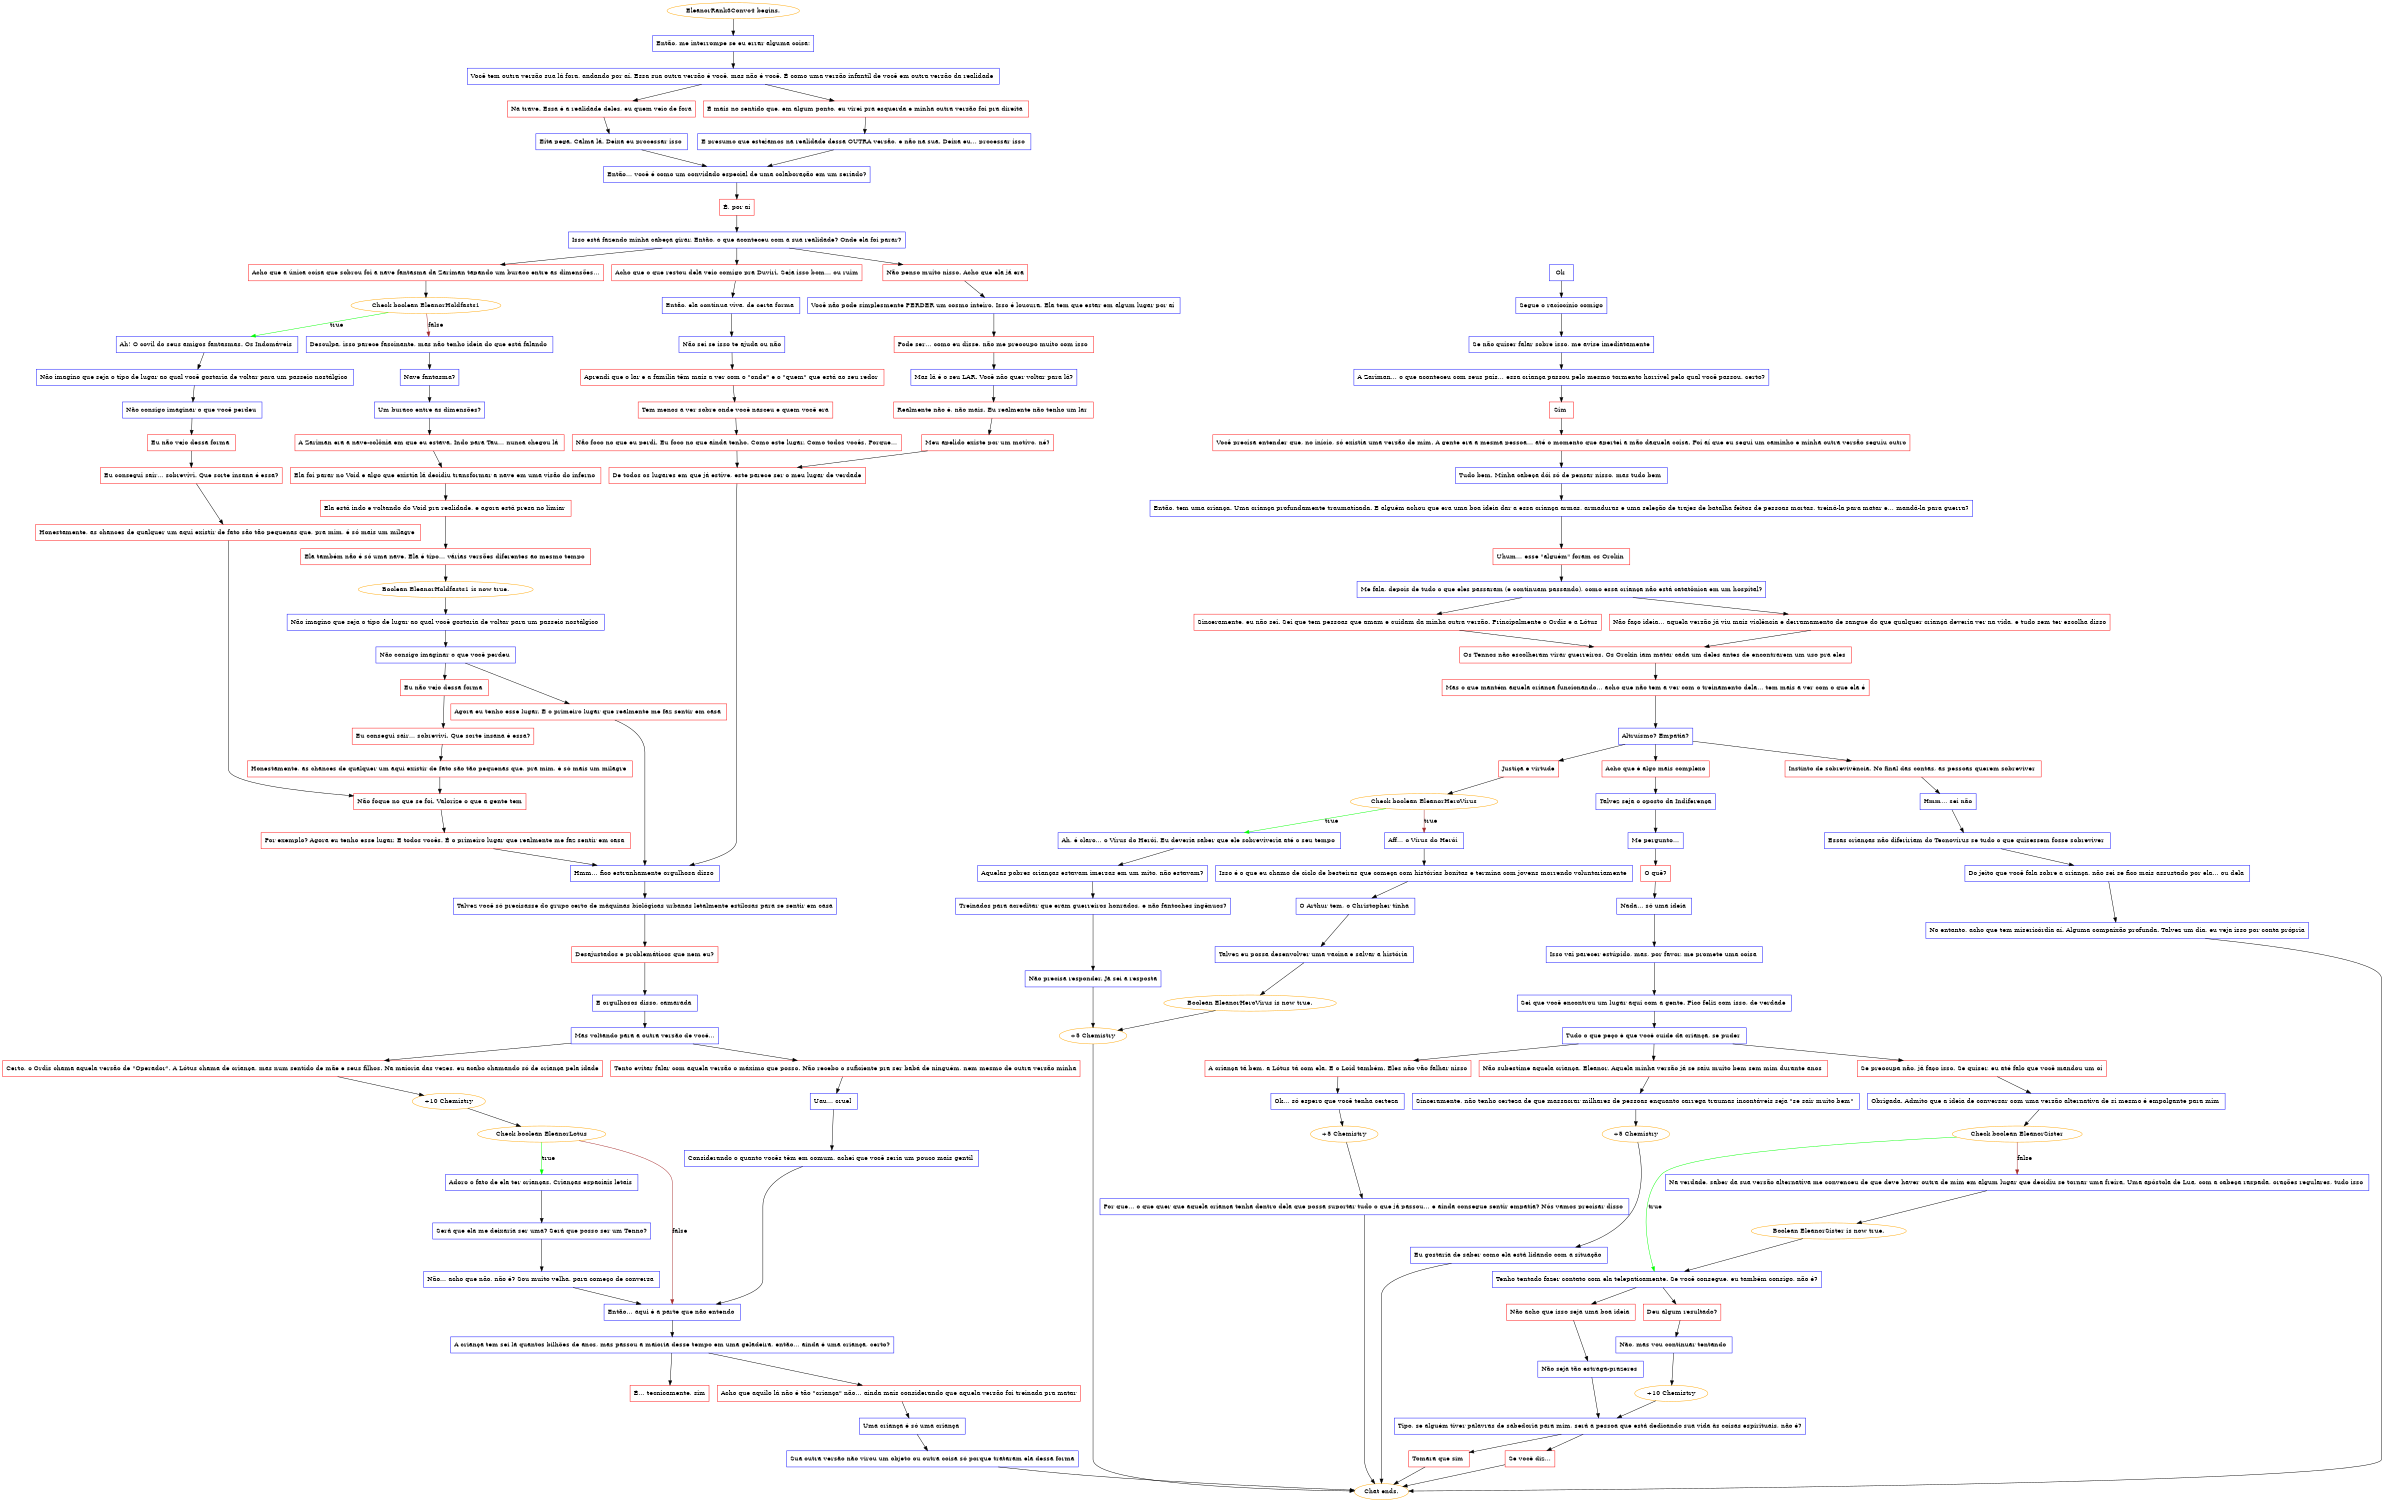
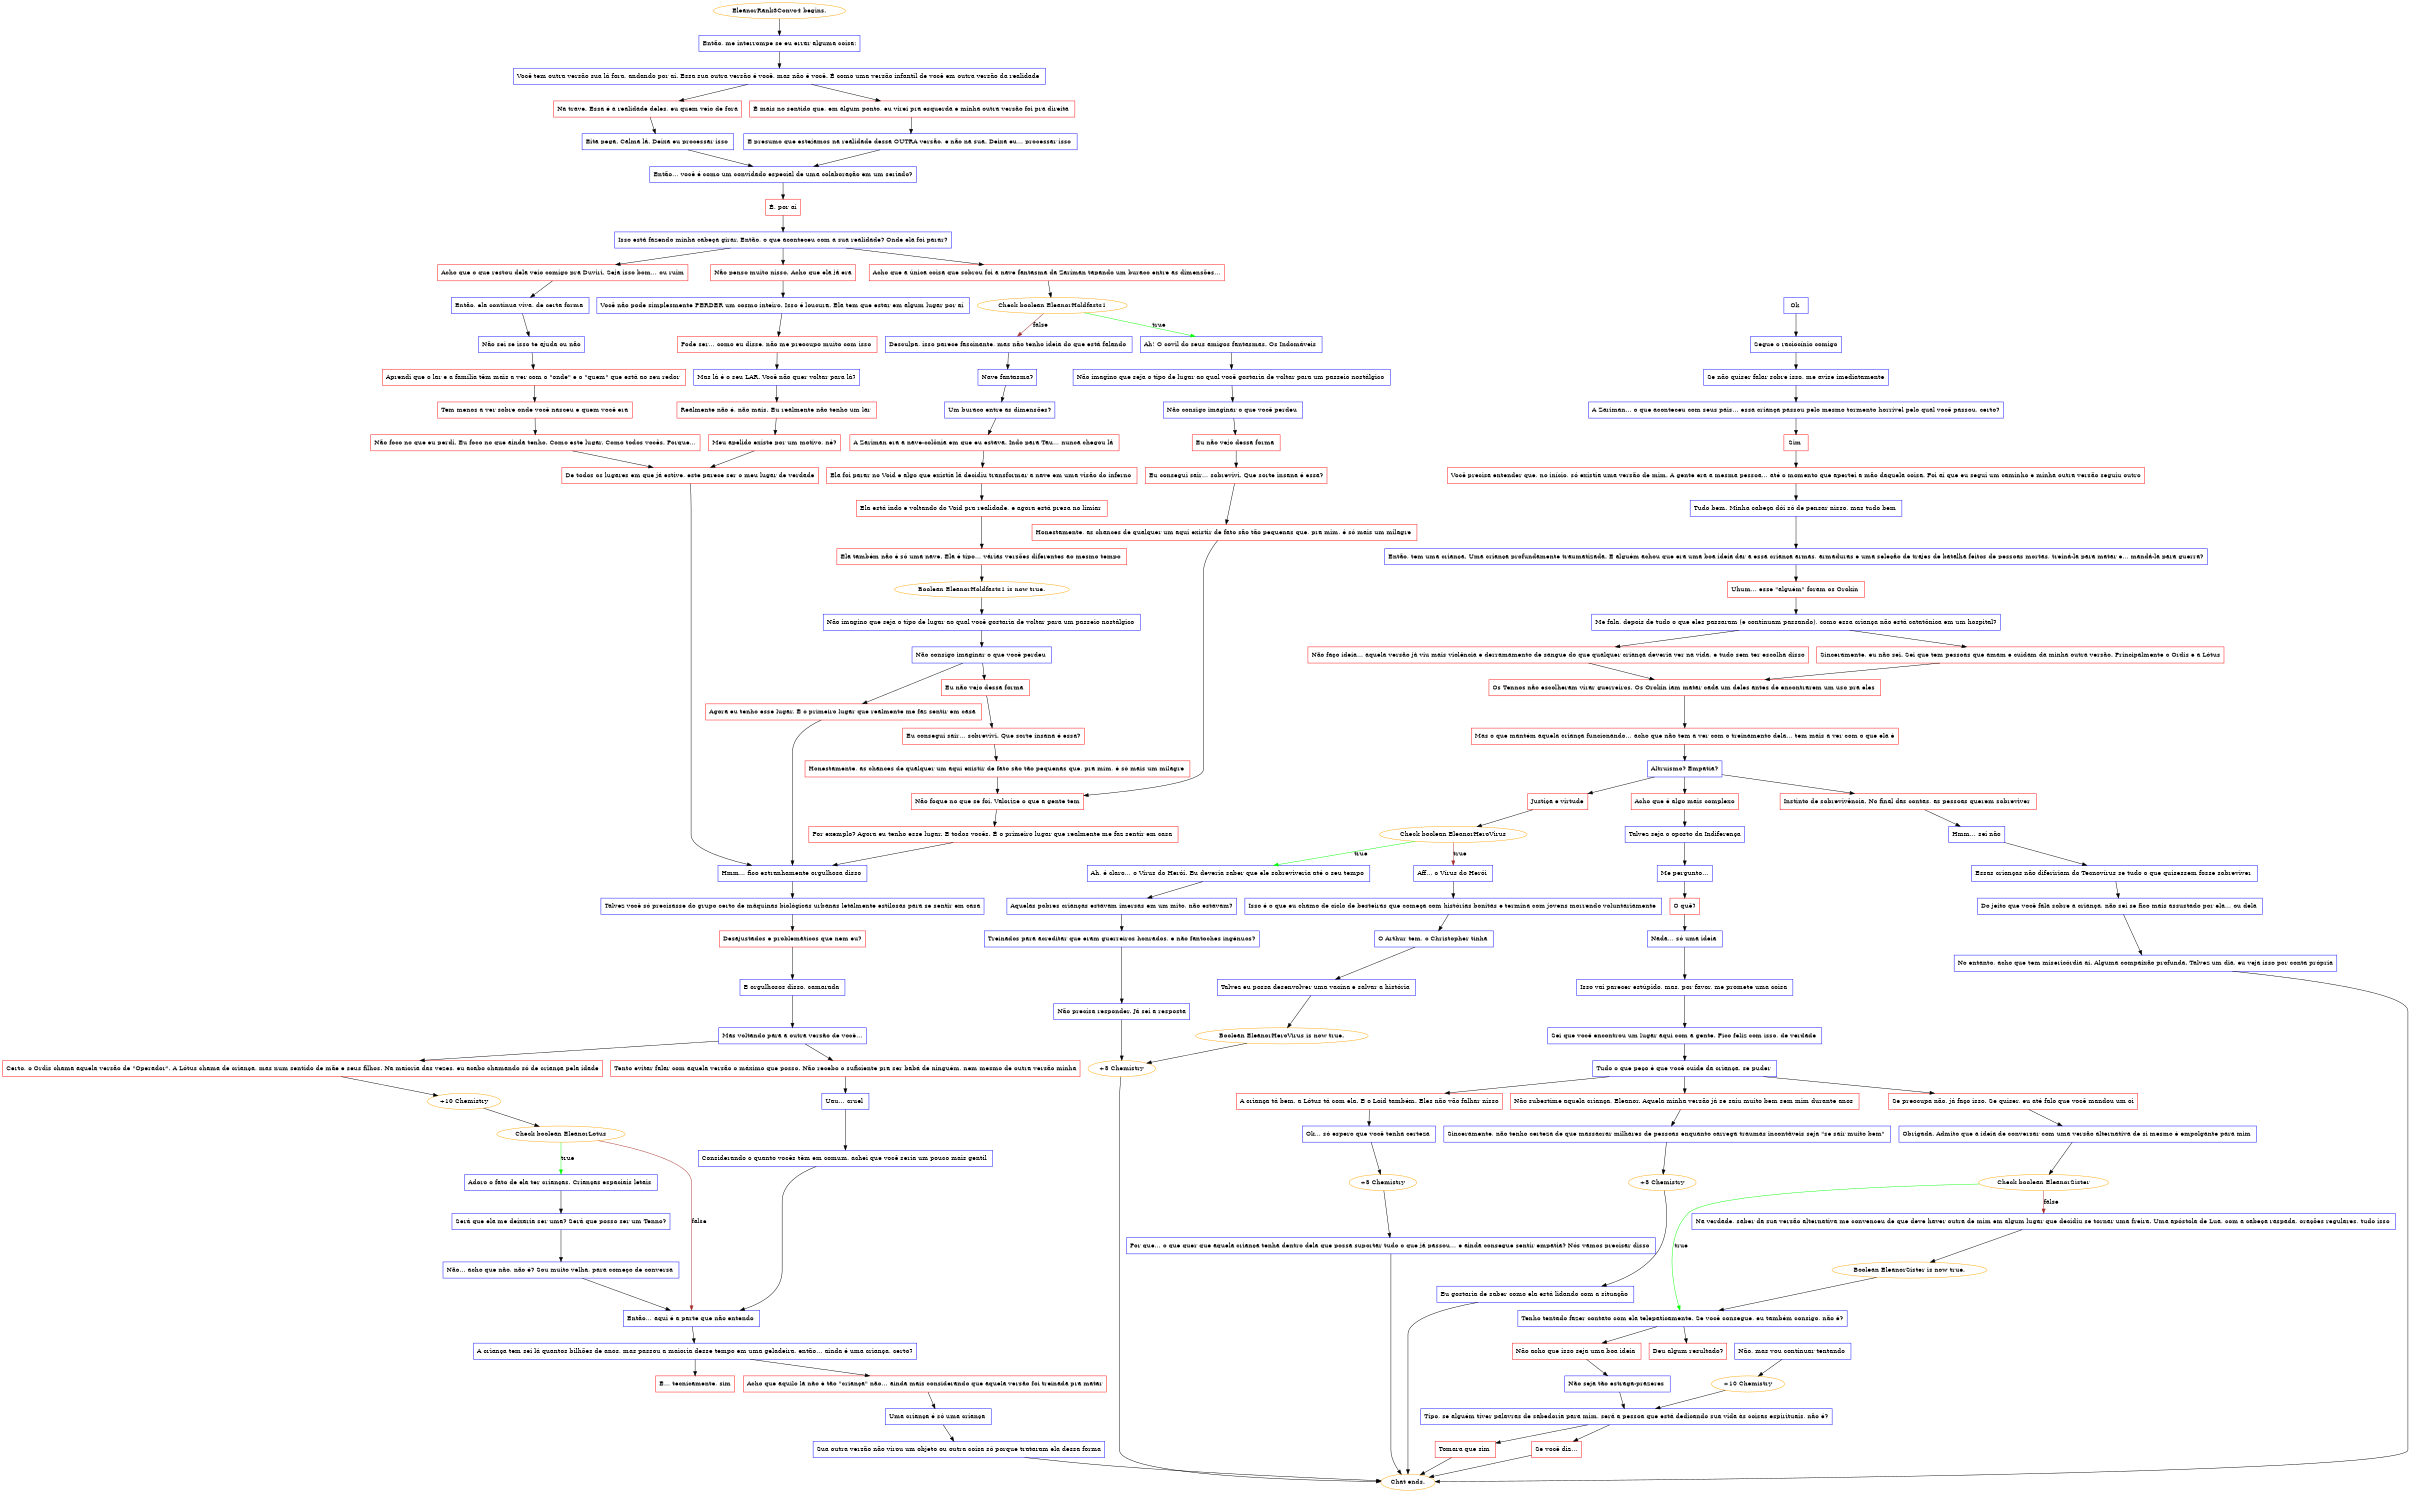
edge "Deu algum resultado?" -> "Não, mas vou continuar tentando": removed
